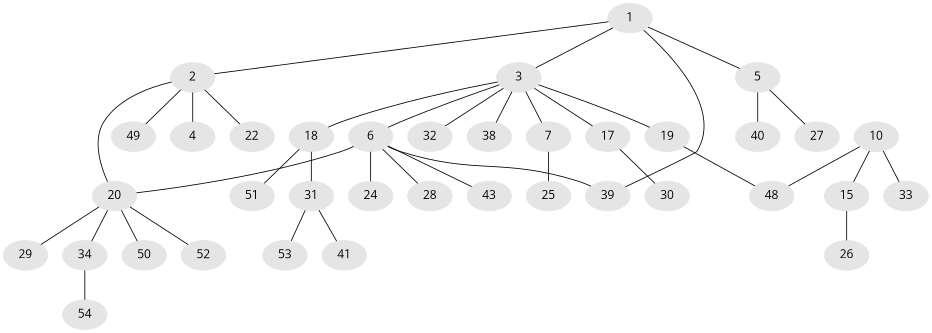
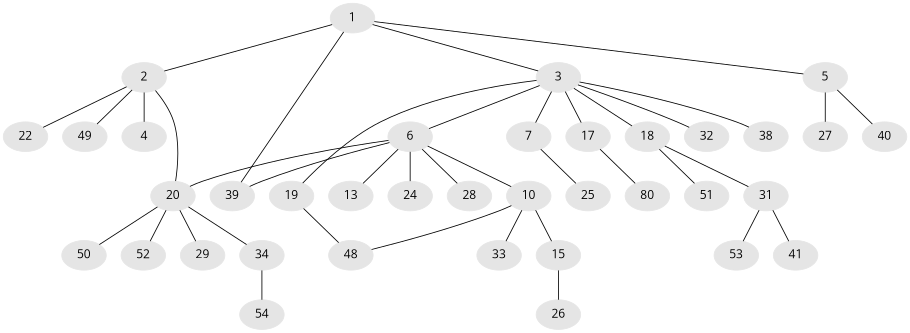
edge "6" -- "10": added
node "43": label "43" -> "13"
node "30": label "30" -> "80"
